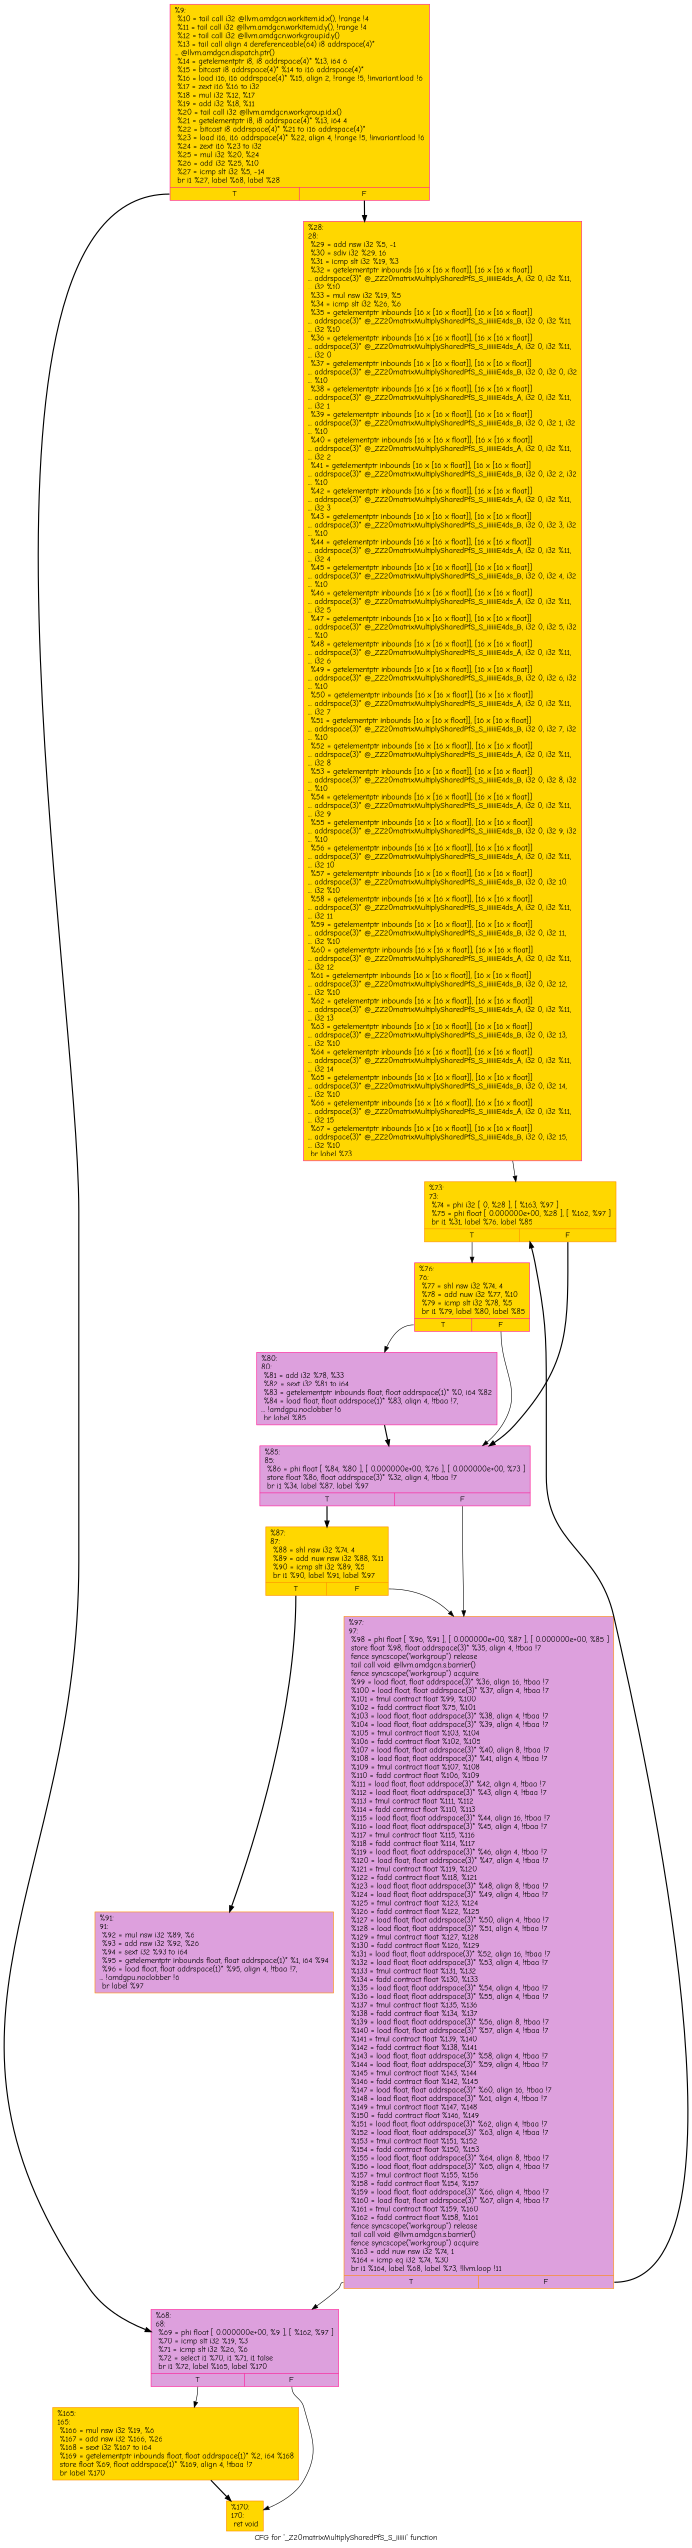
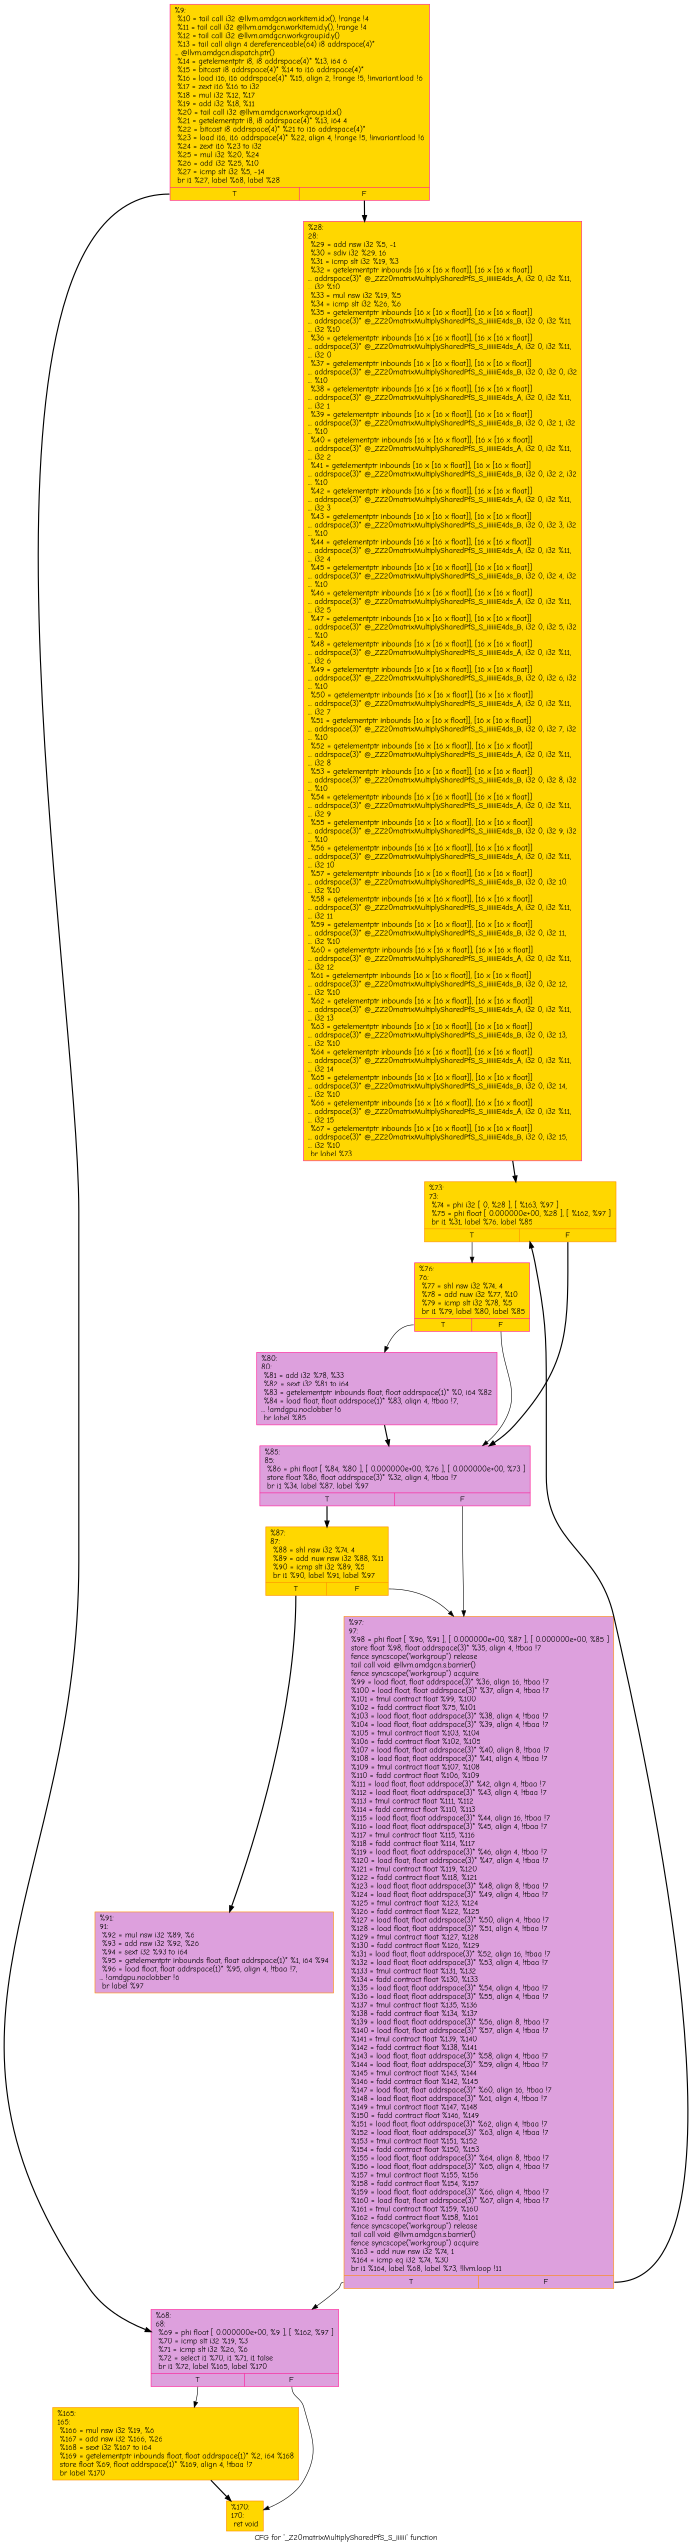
edge "%28:" -> "%73:": style solid -> bold
